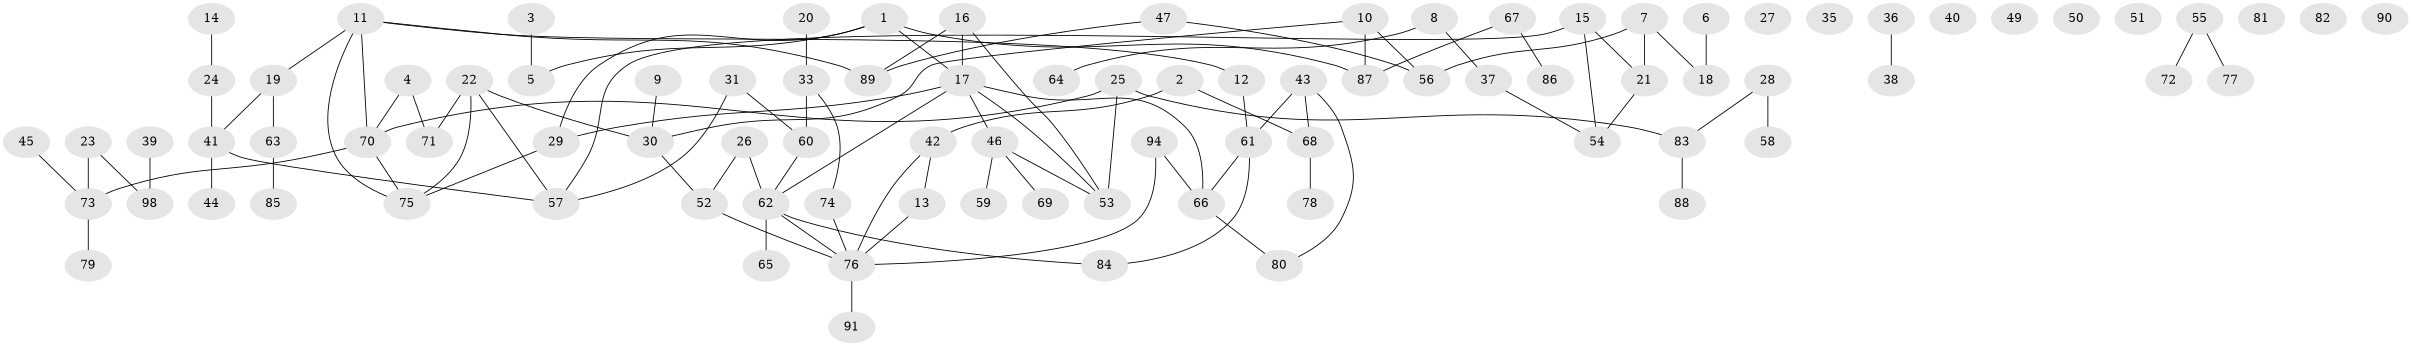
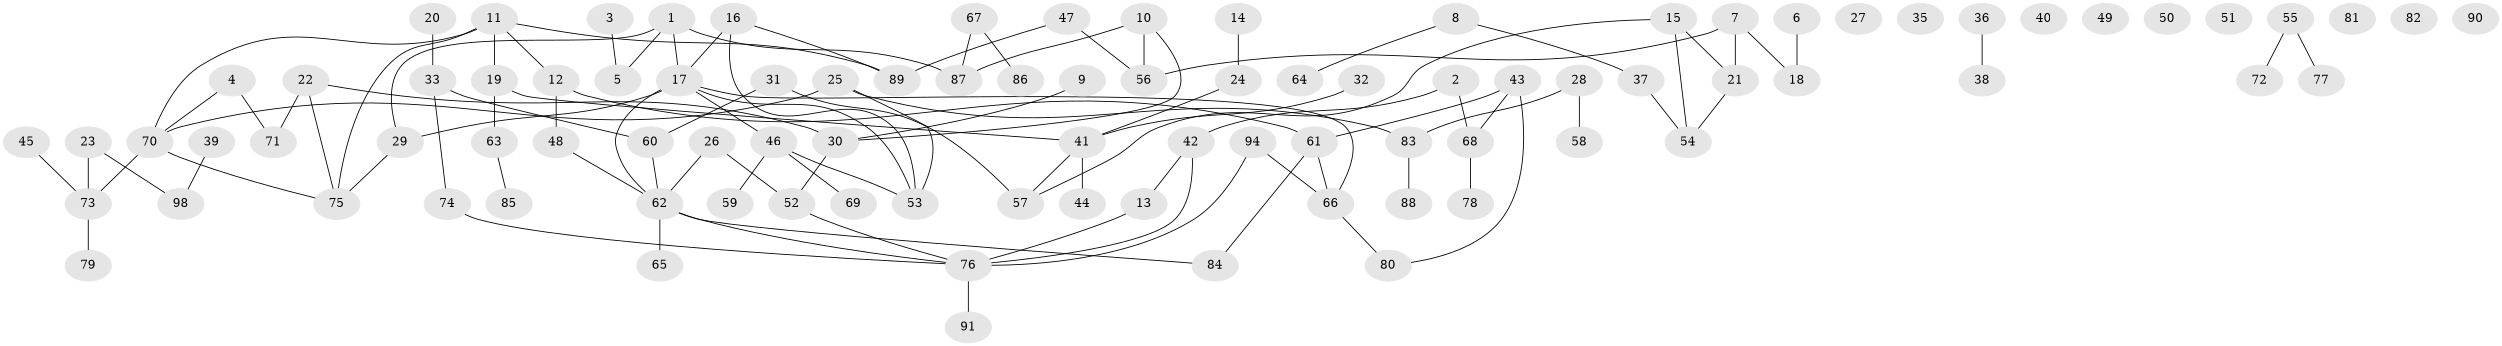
node "32": added
edge "22" -- "57": removed
node "48": added
